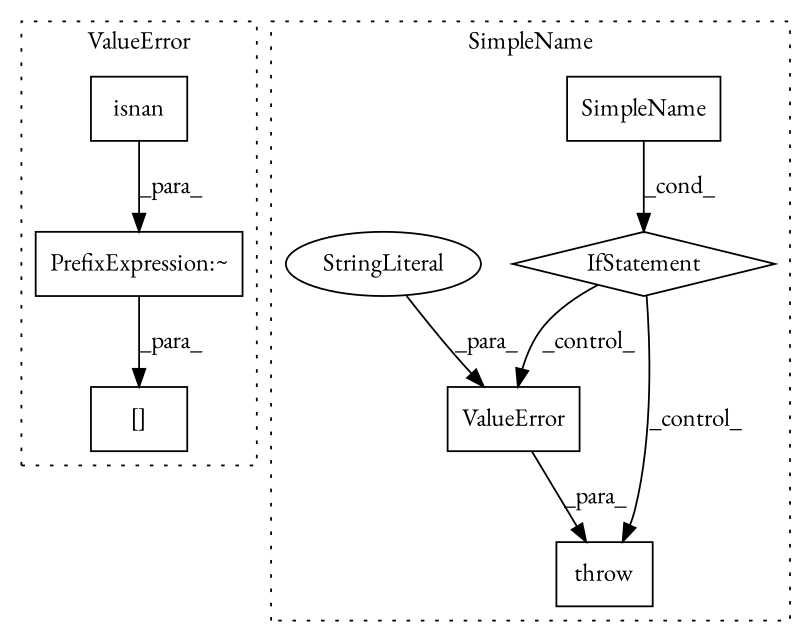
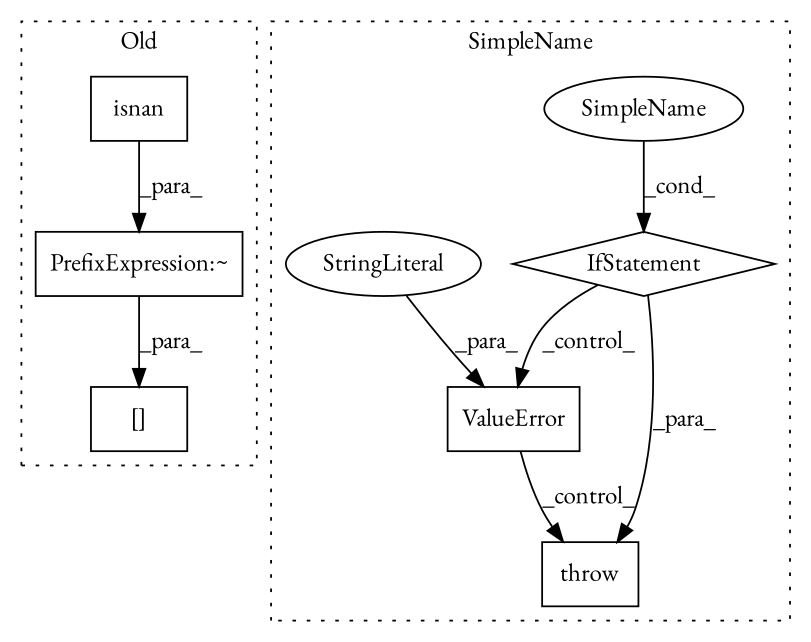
cluster "ValueError": label "ValueError" -> "Old"
node "SimpleName": shape box -> ellipse
edge "IfStatement" -> "throw": label "_control_" -> "_para_"
edge "ValueError" -> "throw": label "_para_" -> "_control_"
